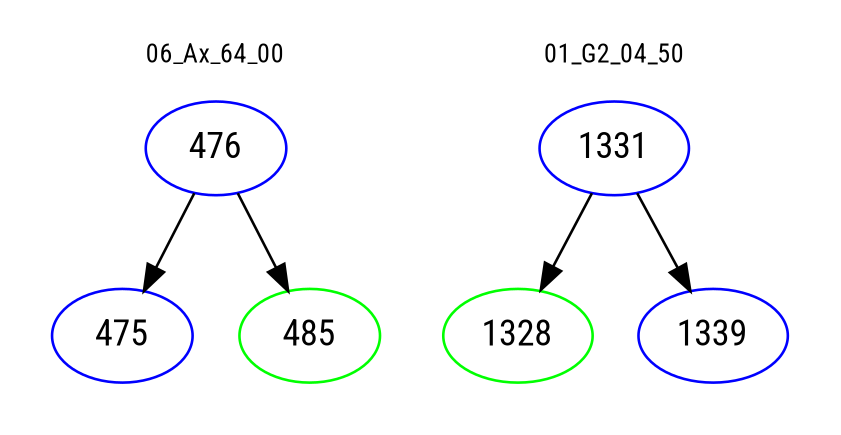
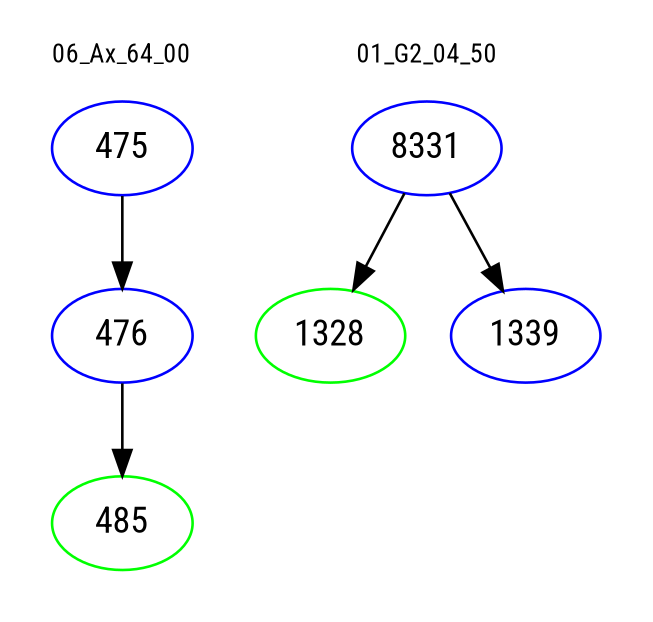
node "1331": label "1331" -> "8331"
edge "476" -> "475": reversed
